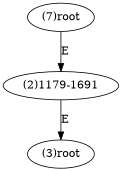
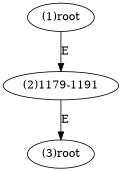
node "(7)root": label "(7)root" -> "(1)root"
node "(2)1179-1691": label "(2)1179-1691" -> "(2)1179-1191"
